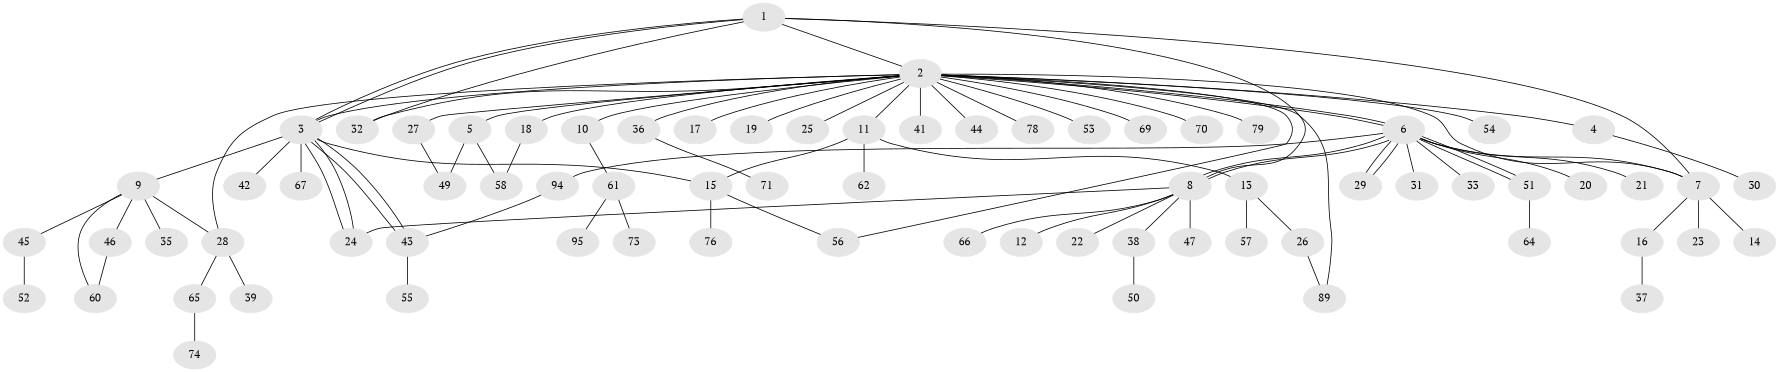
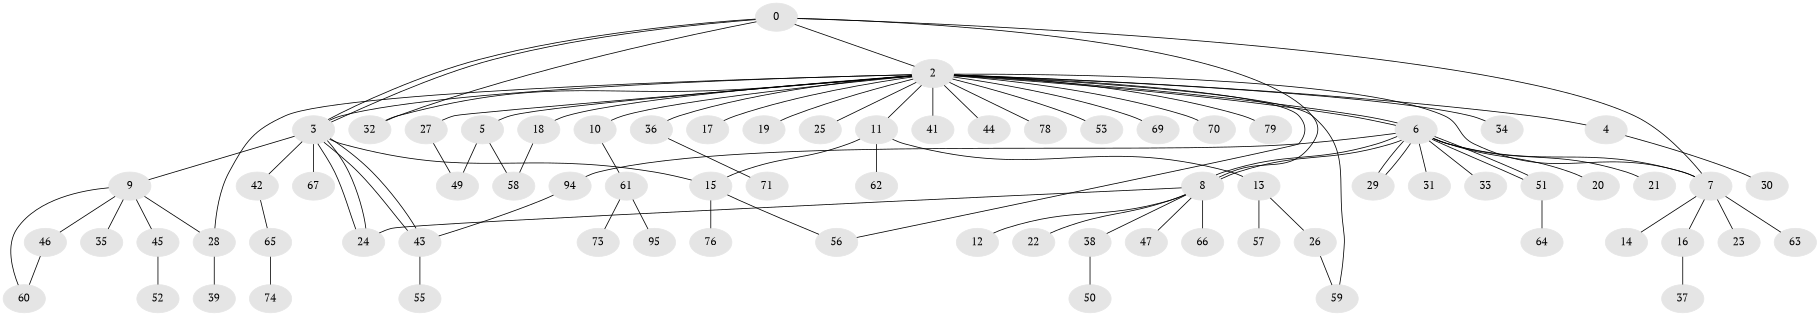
node "1": label "1" -> "0"
node "54": label "54" -> "34"
node "63": added
edge "28" -- "65": now "42" -- "65"
node "89": label "89" -> "59"
